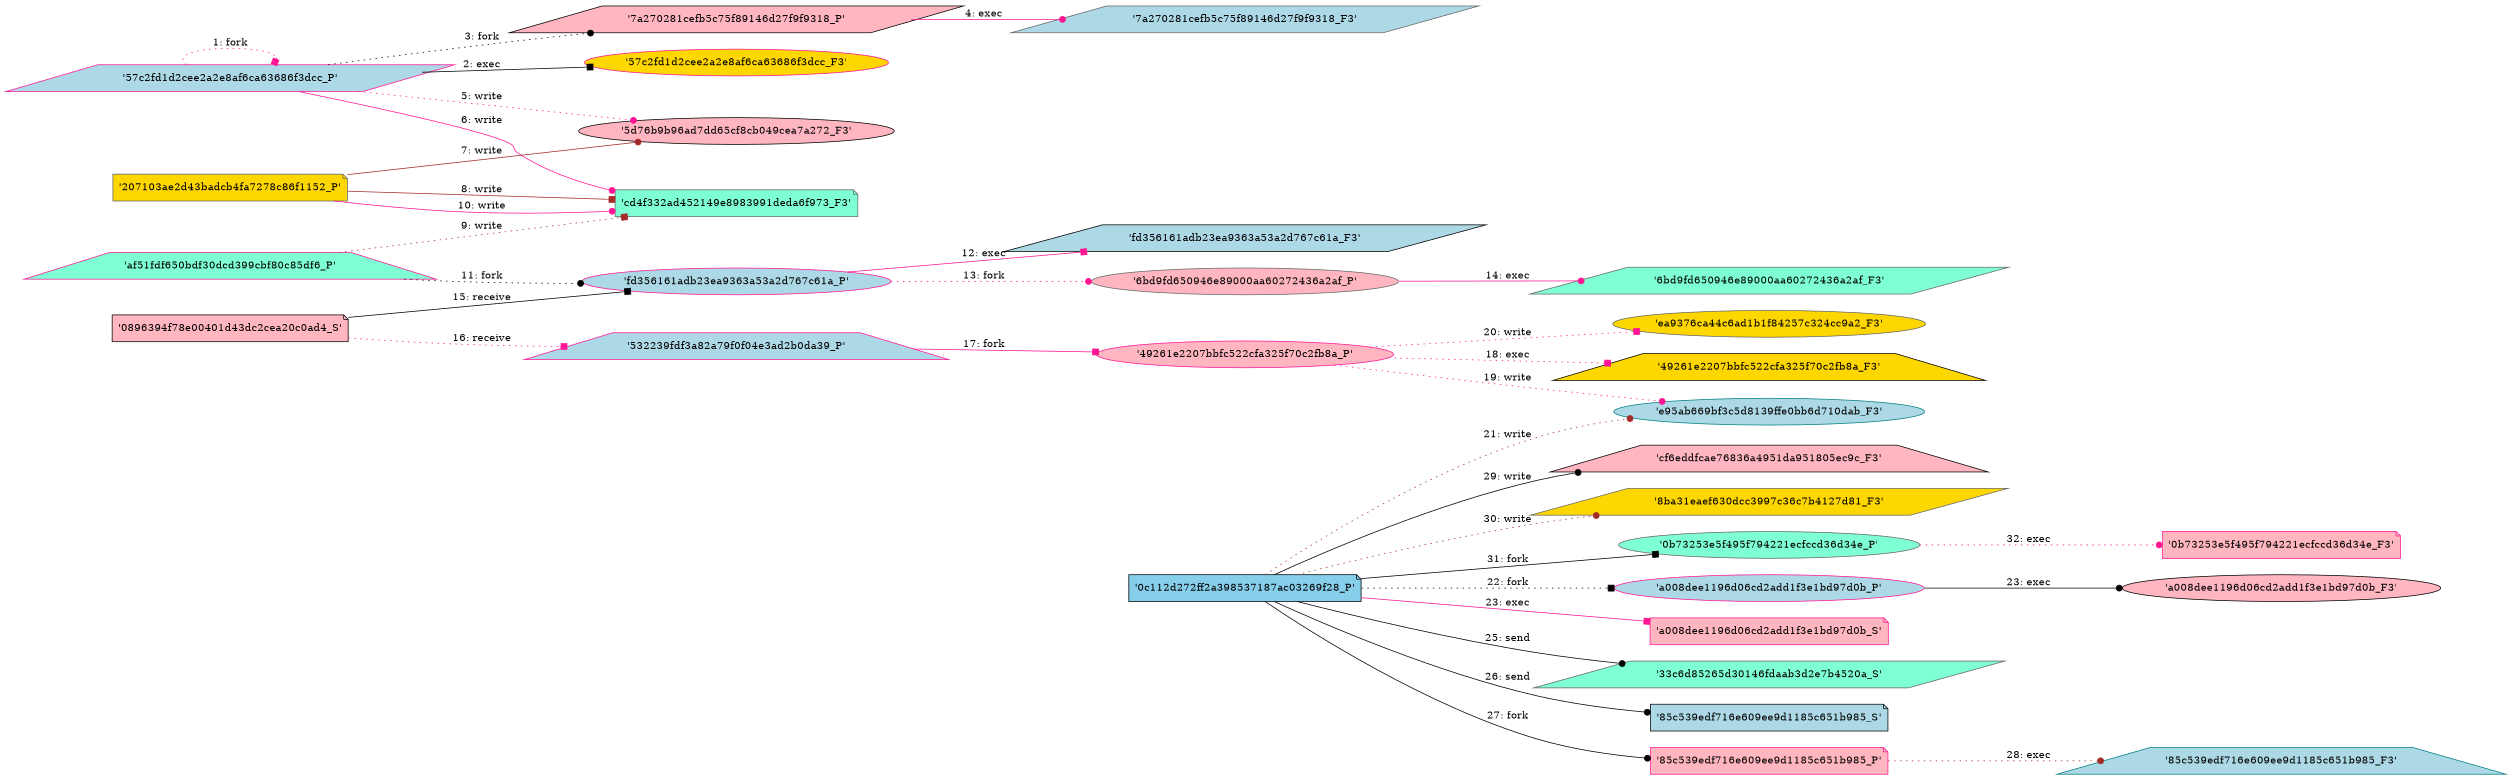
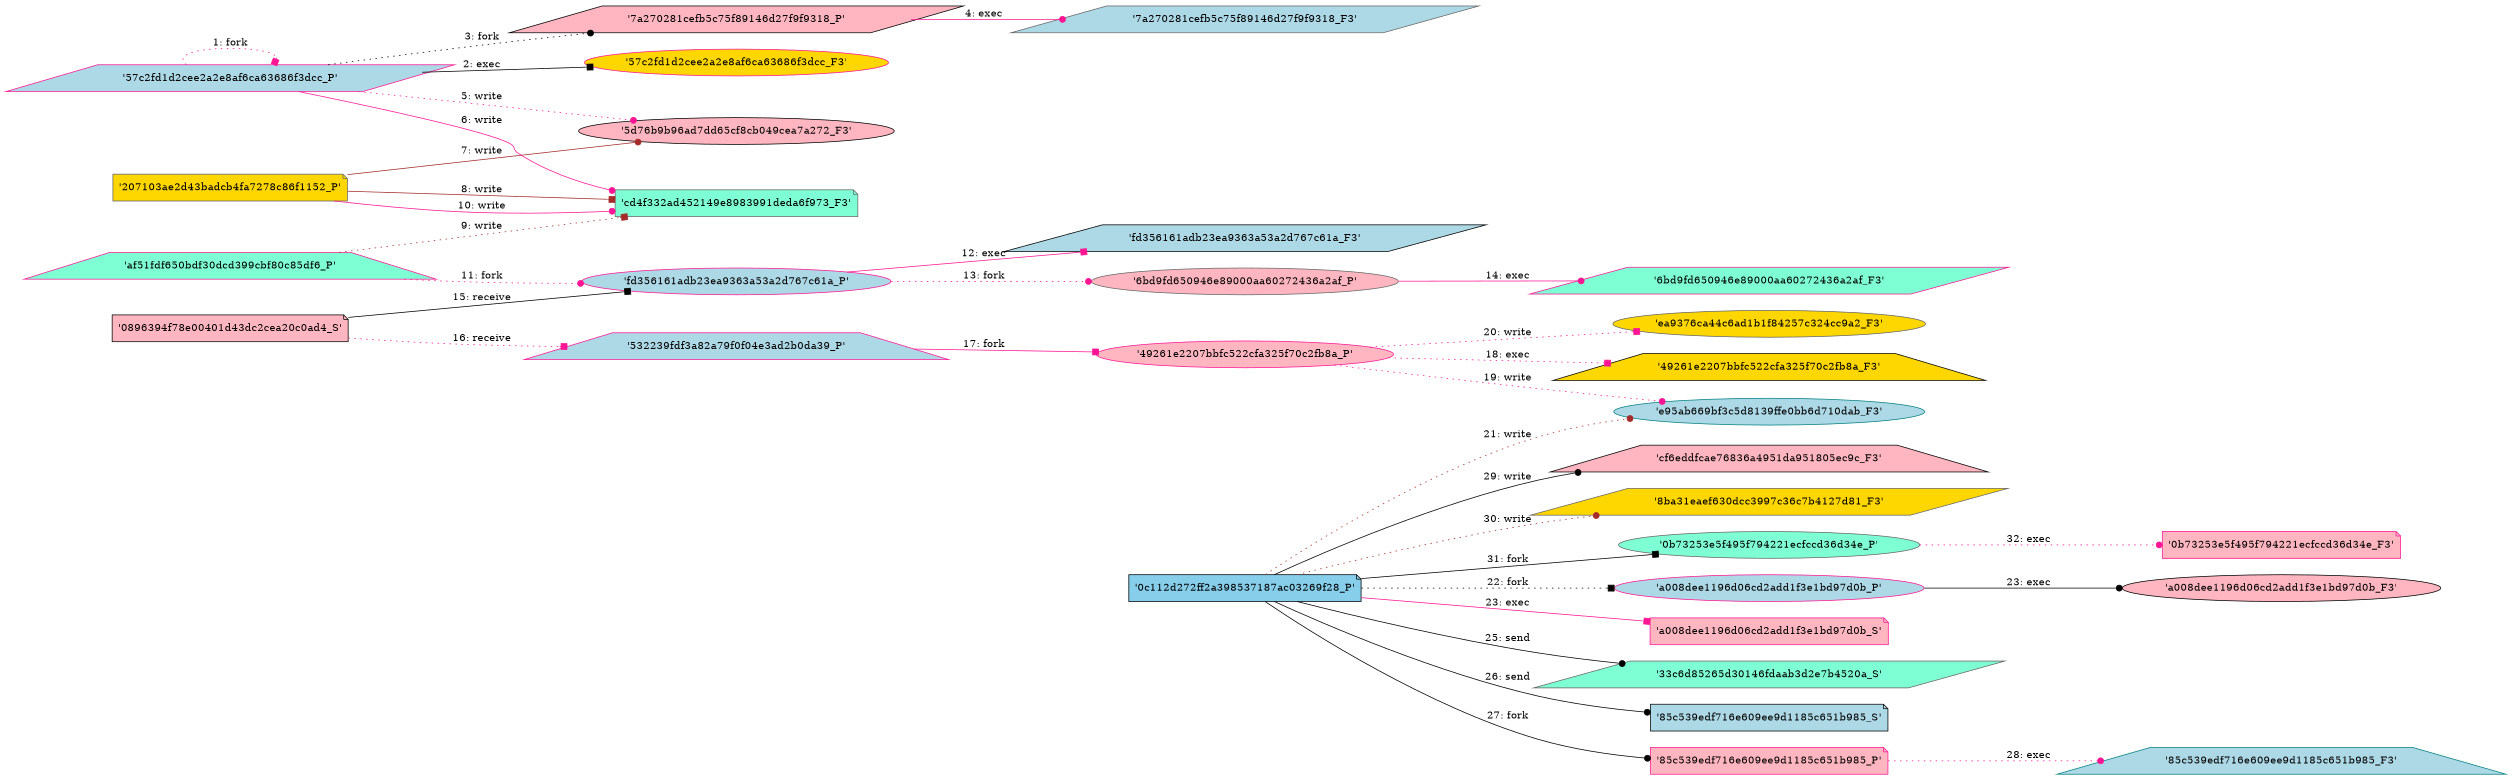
node "'6bd9fd650946e89000aa60272436a2af_F3'": color gray40 -> deeppink
edge "'af51fdf650bdf30dcd399cbf80c85df6_P'" -> "'fd356161adb23ea9363a53a2d767c61a_P'": color black -> deeppink
edge "'85c539edf716e609ee9d1185c651b985_P'" -> "'85c539edf716e609ee9d1185c651b985_F3'": color brown -> deeppink
